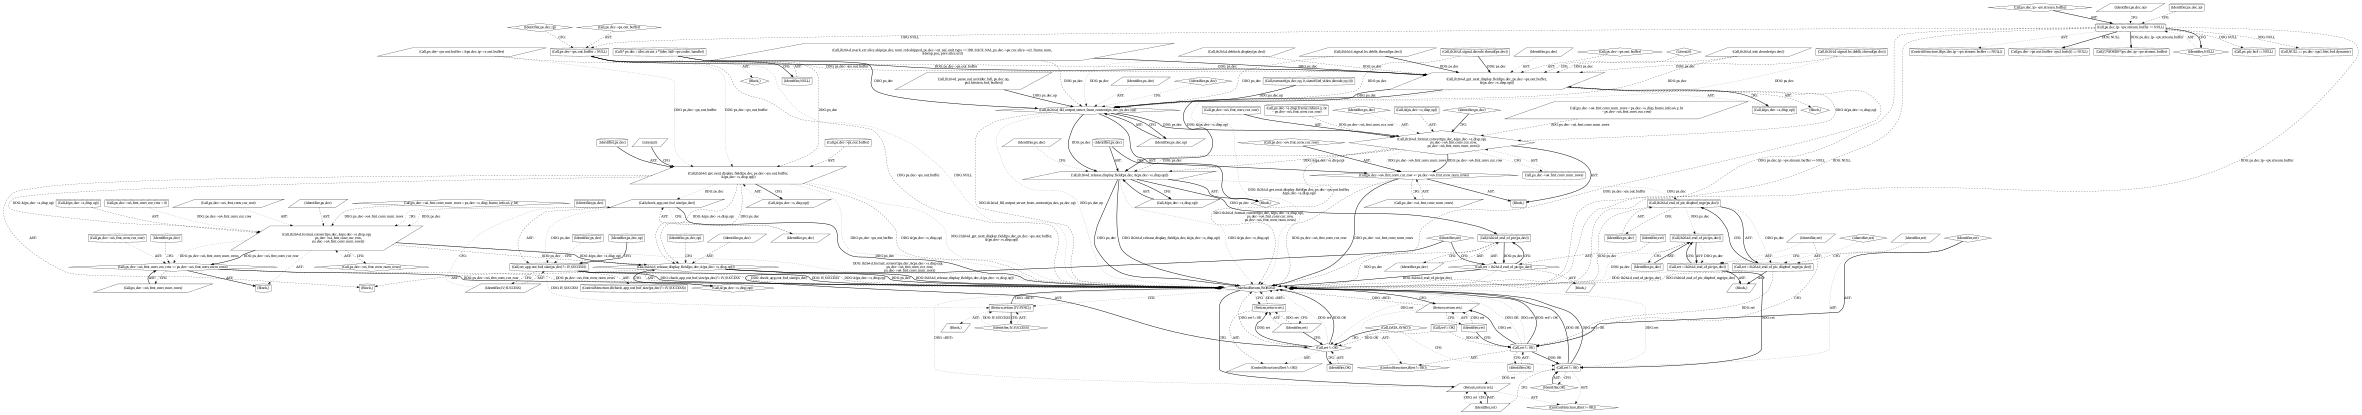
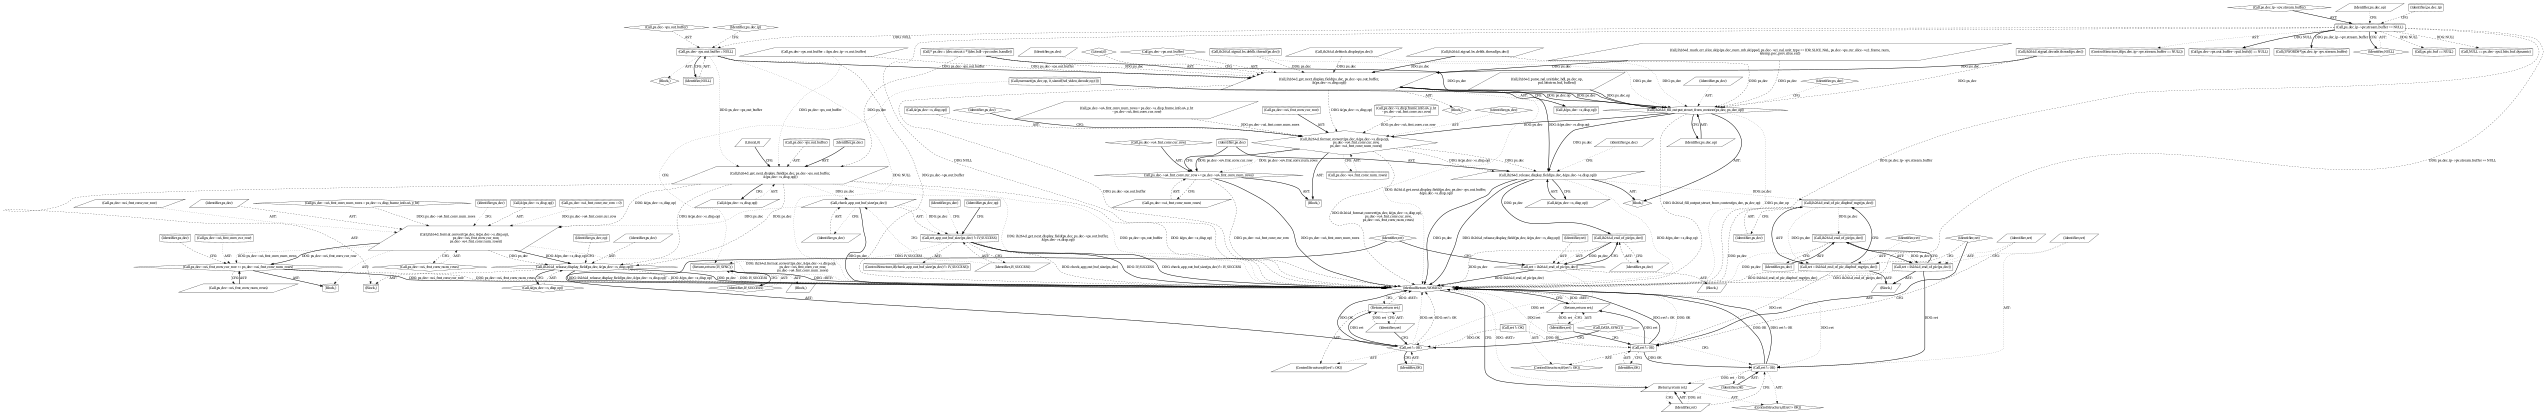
node "(Call,ih264d_init_decoder(ps_dec))": removed
edge "(MethodReturn,WORD32)" -> "(Return,return (IV_SYNC);)": now "(Call,memset(ps_dec_op, 0, sizeof(ivd_video_decode_op_t)))" -> "(Return,return (IV_SYNC);)"
